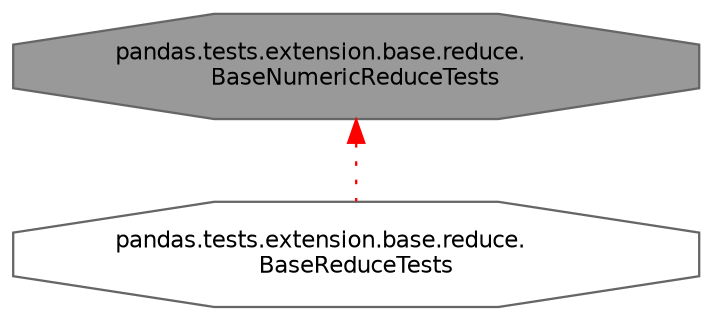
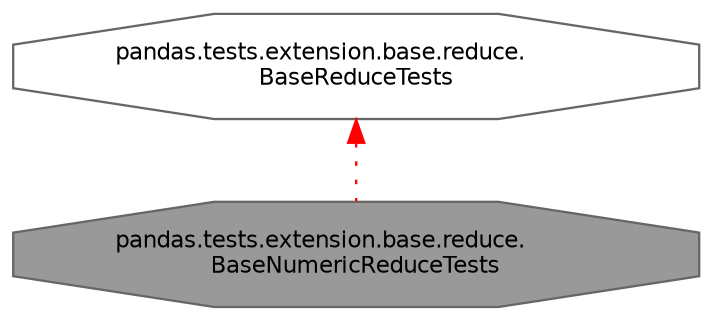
edge "pandas.tests.extension.base.reduce. BaseReduceTests" -> "pandas.tests.extension.base.reduce. BaseNumericReduceTests": reversed
